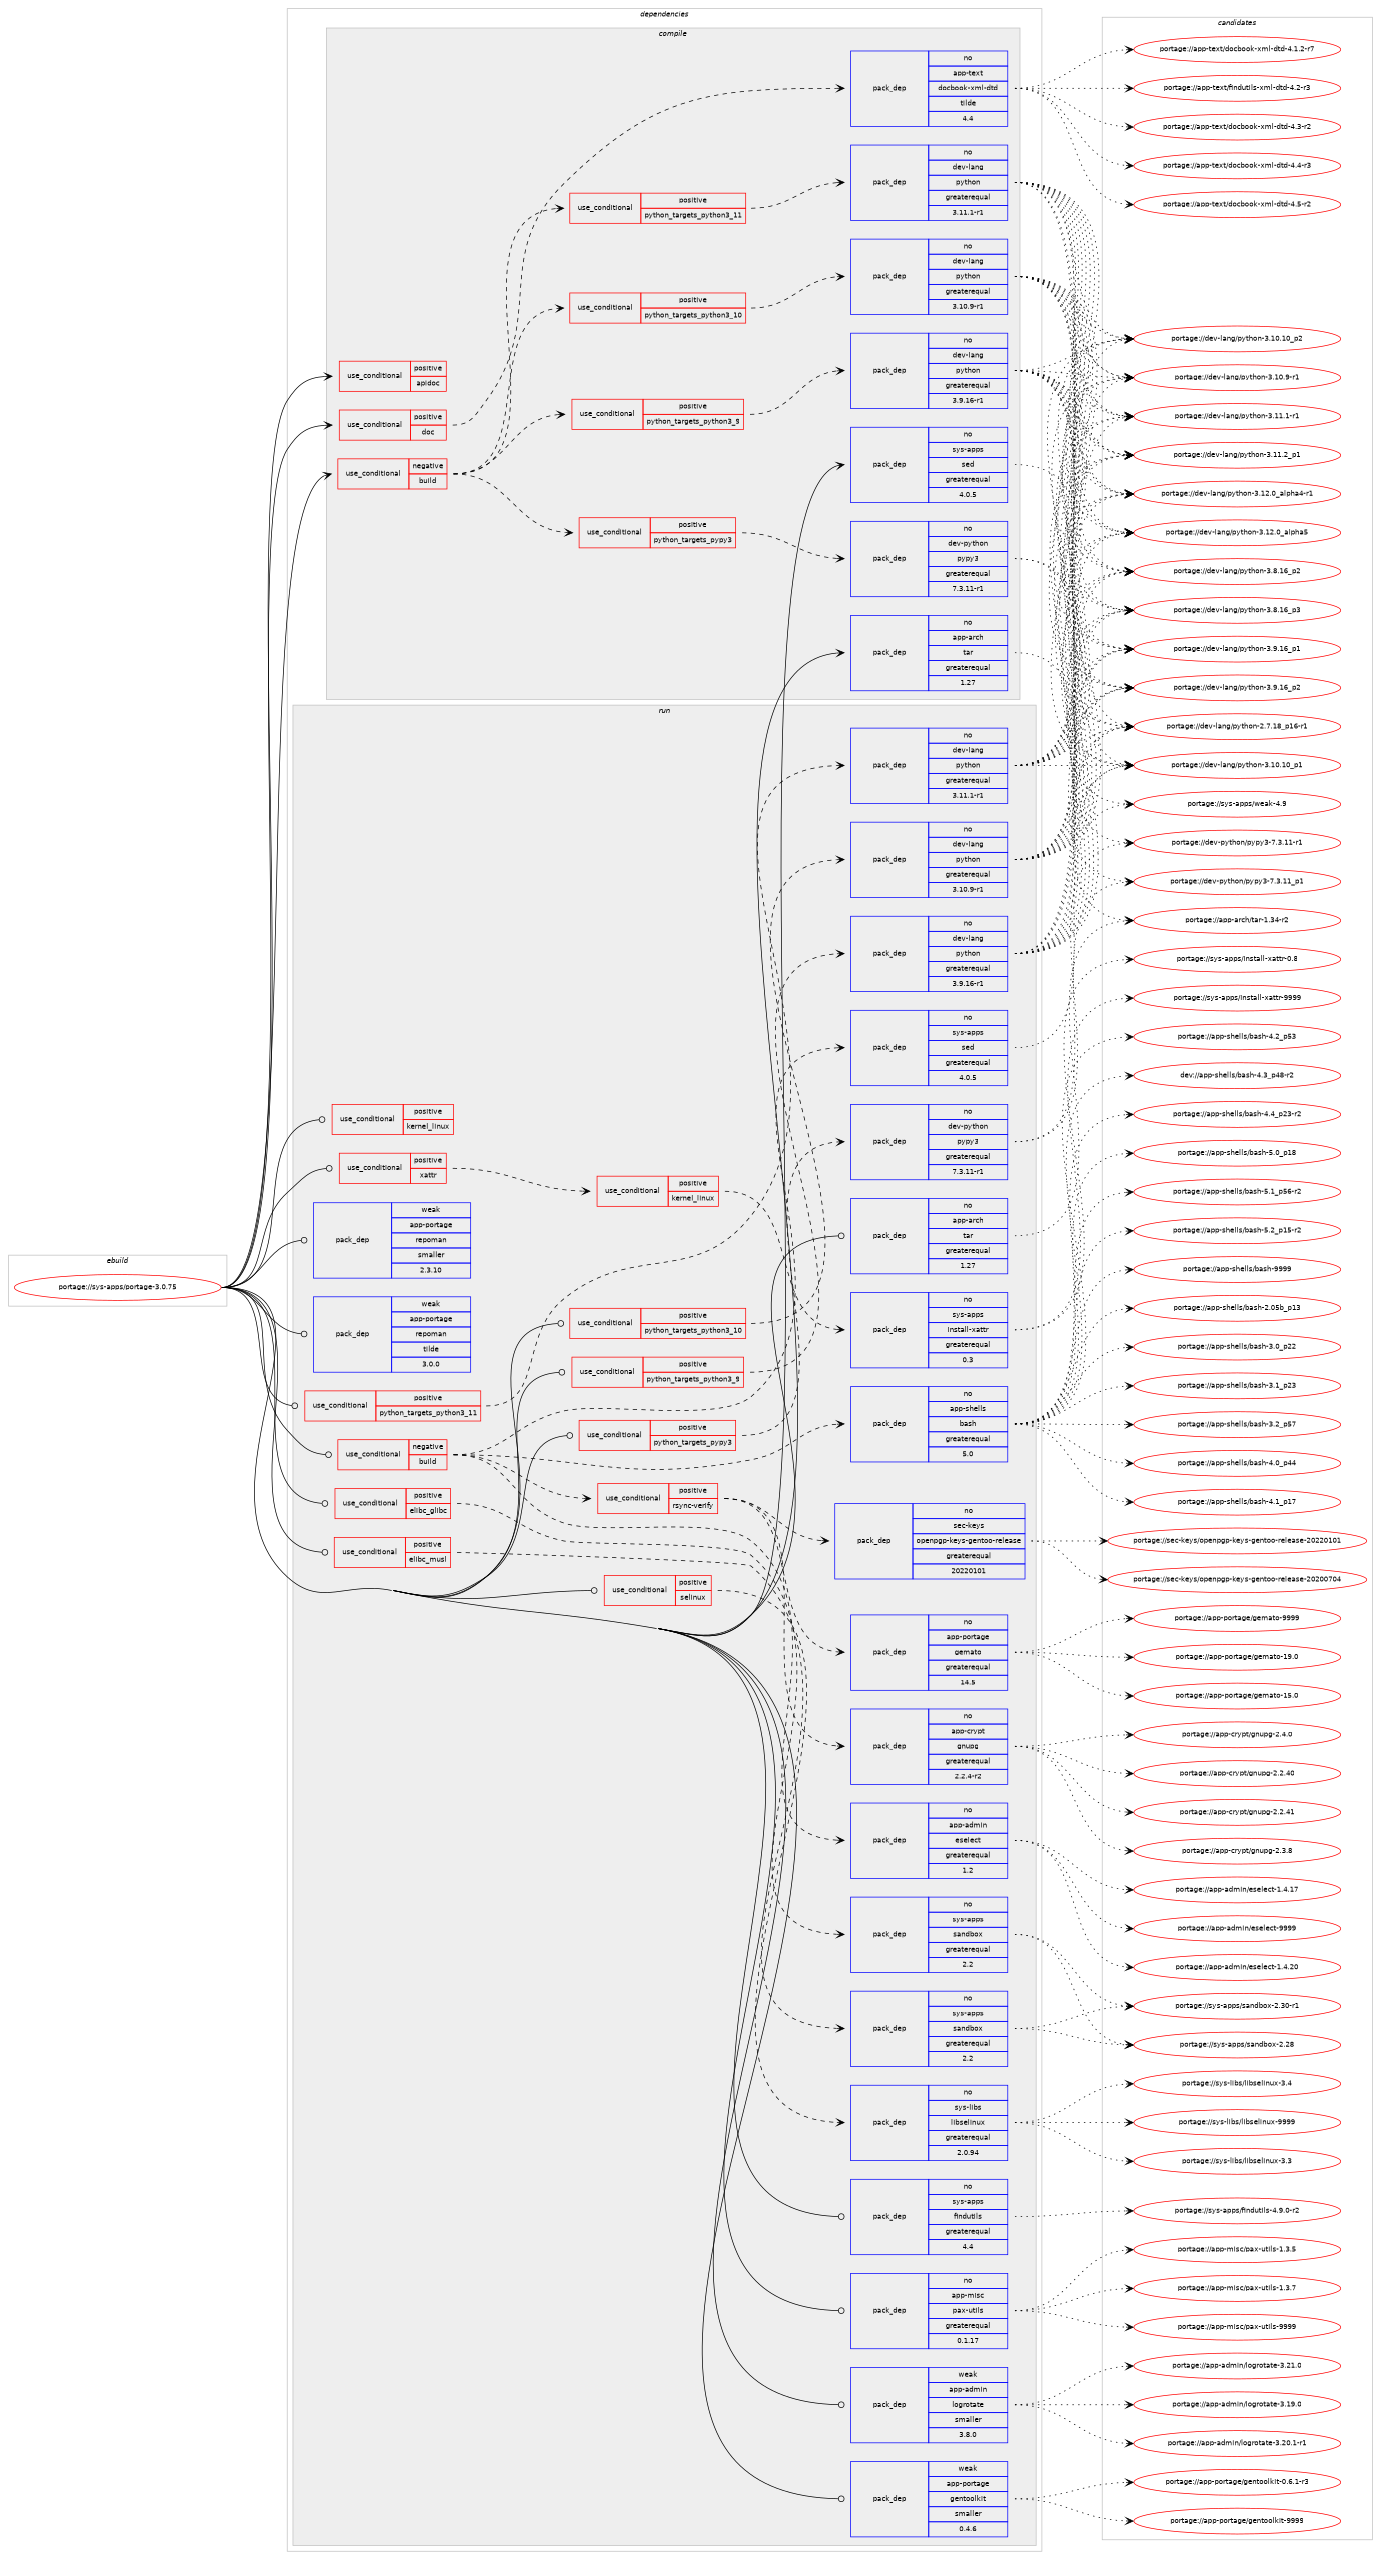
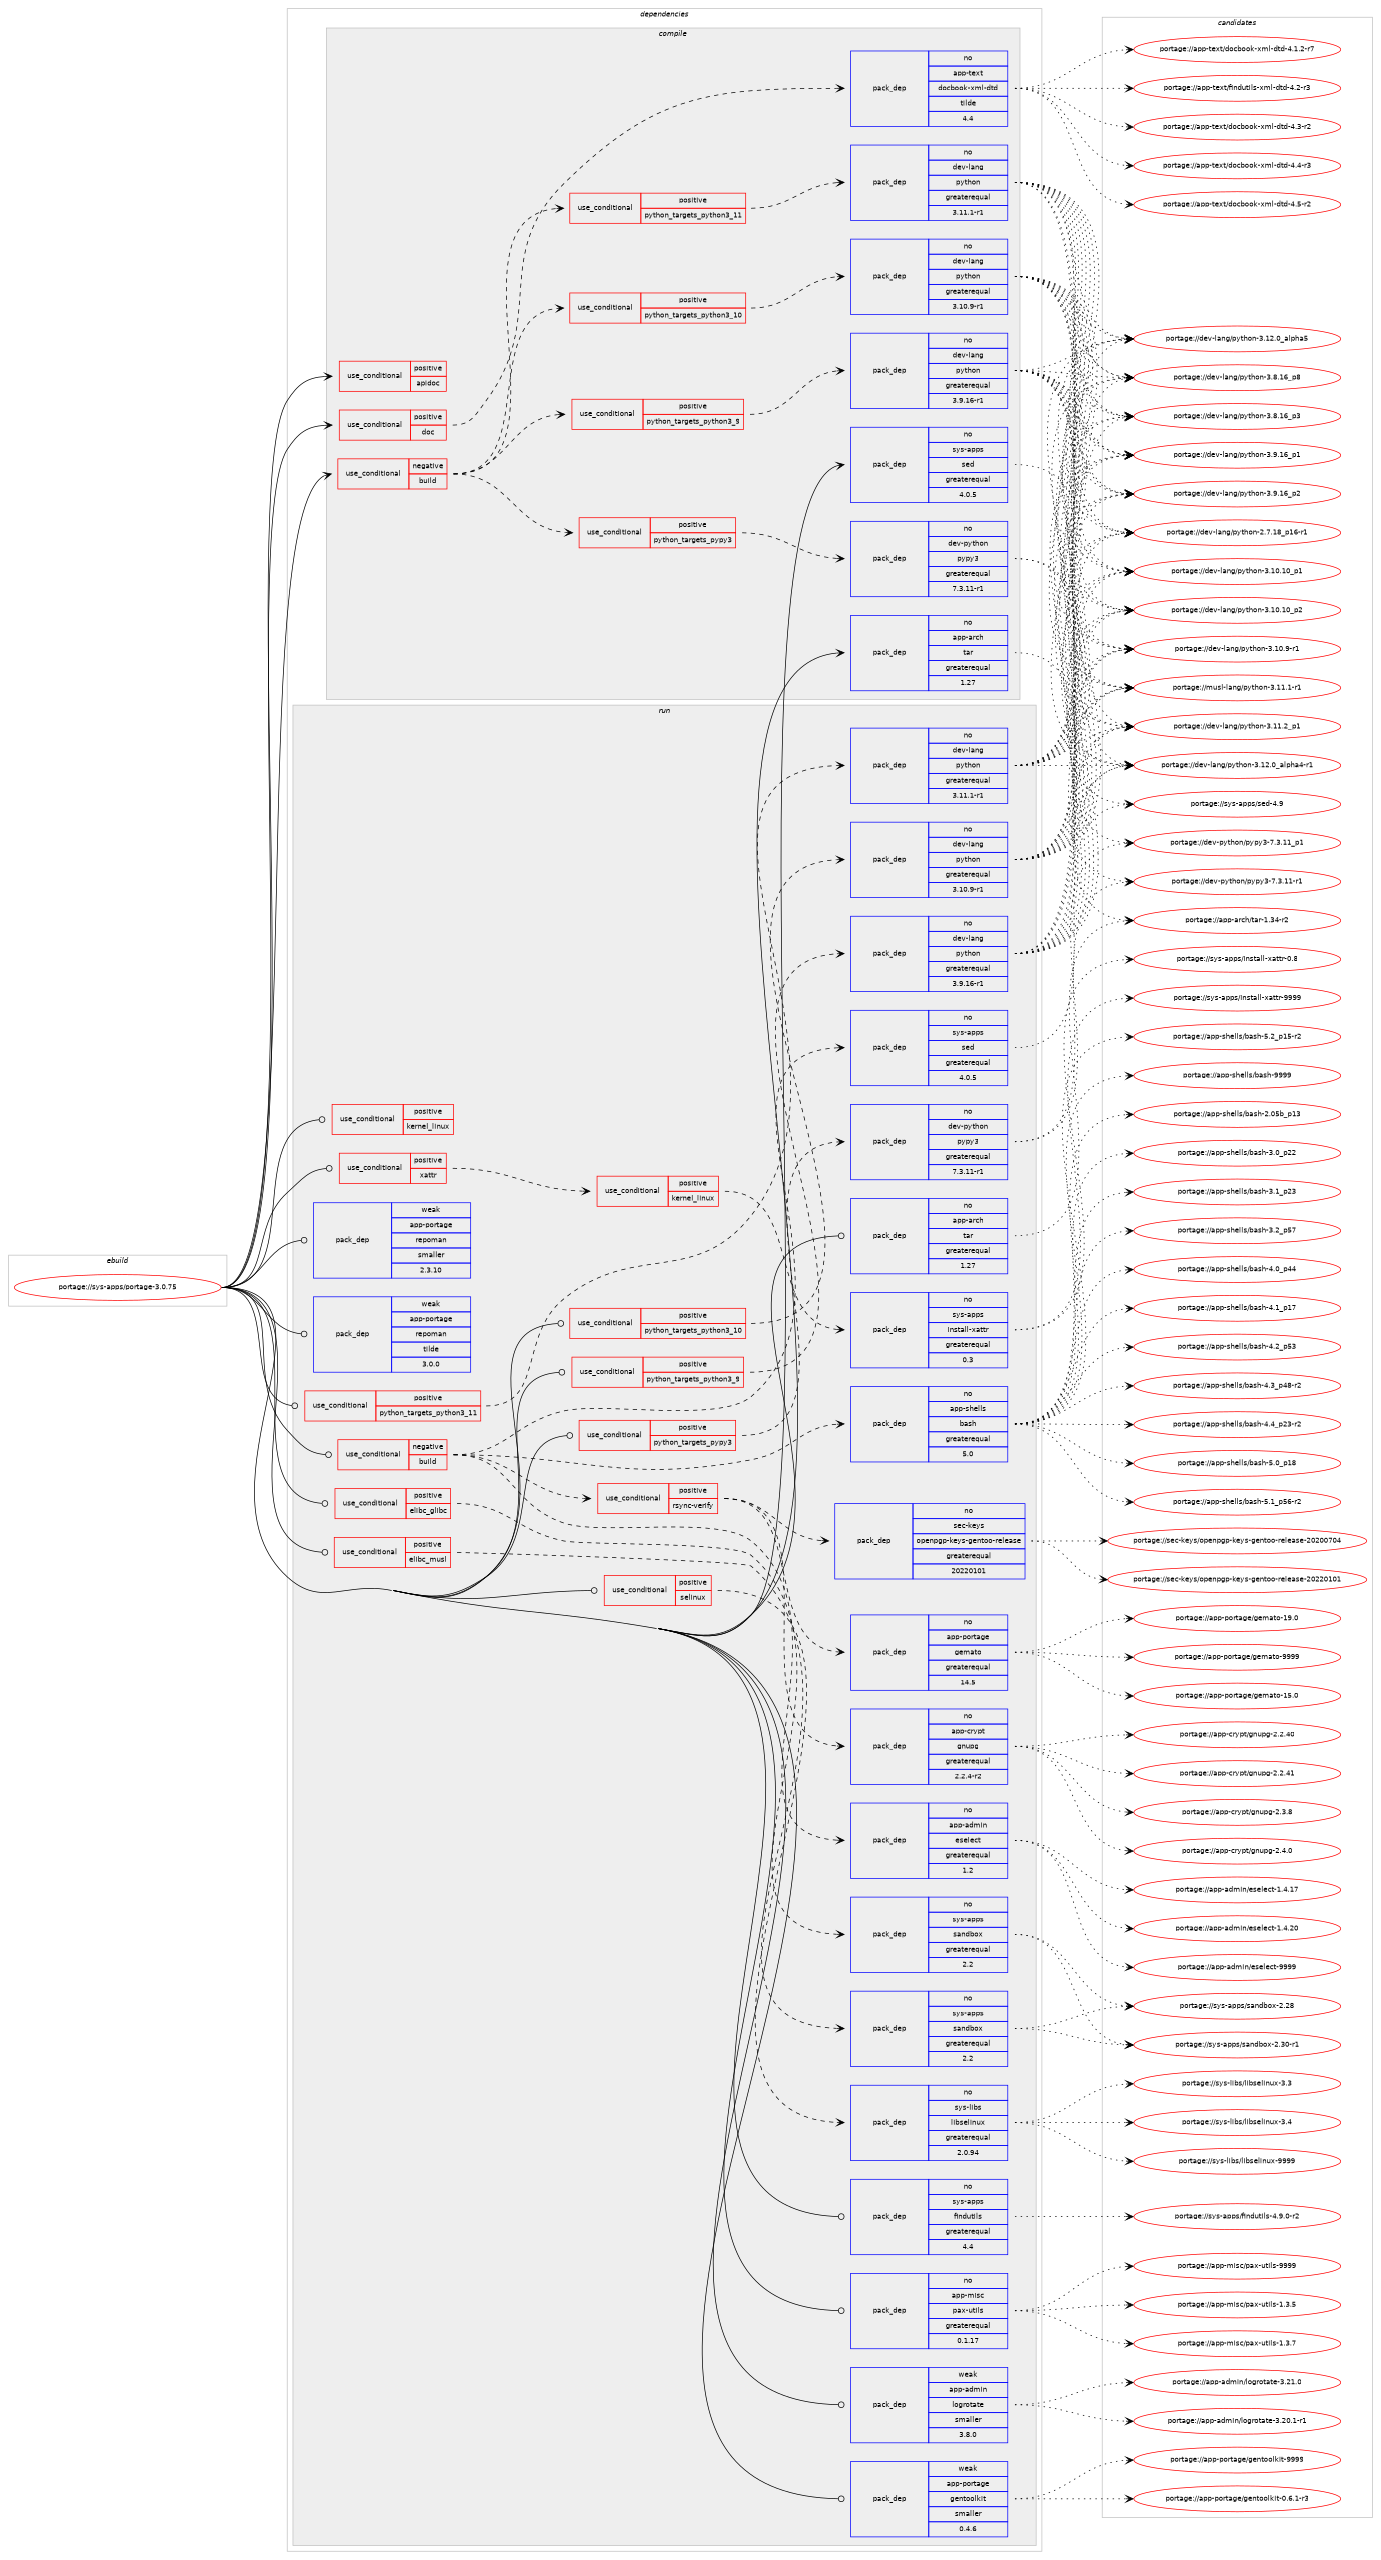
node "portage://dev-lang/python-3.11.1-r1": label "portage://dev-lang/python-3.11.1-r1" -> "portage://musl-lang/python-3.11.1-r1"
node "portage://dev-lang/python-3.8.16_p2": label "portage://dev-lang/python-3.8.16_p2" -> "portage://dev-lang/python-3.8.16_p8"
node "portage://sys-apps/weak-4.9": label "portage://sys-apps/weak-4.9" -> "portage://sys-apps/sed-4.9"
node "dev://app-shells/bash-4.3_p48-r2": label "dev://app-shells/bash-4.3_p48-r2" -> "portage://app-shells/bash-4.3_p48-r2"
node "portage://app-admin/logrotate-3.19.0": removed
